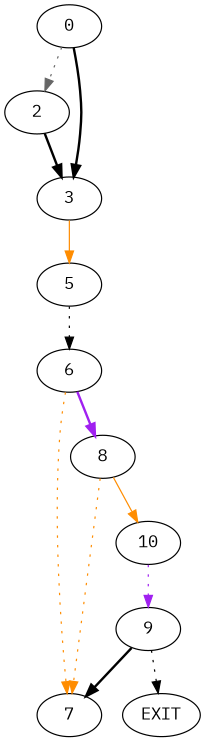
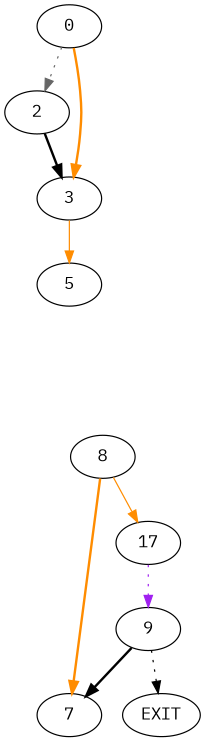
edge "0" -> "3": color black -> darkorange
node "6": removed
node "10": label "10" -> "17"
edge "8" -> "7": style dotted -> bold
